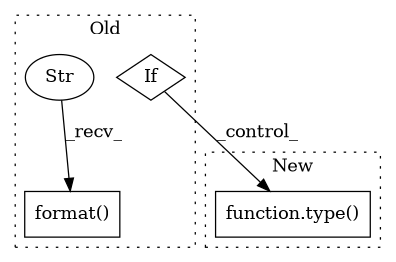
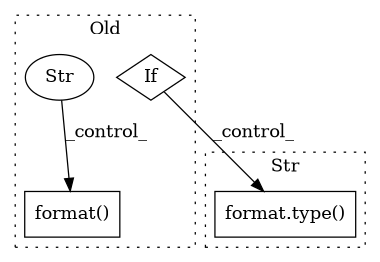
edge "Str" -> "format()": label "_recv_" -> "_control_"
cluster "New": label "New" -> "Str"
node "function.type()": label "function.type()" -> "format.type()"
